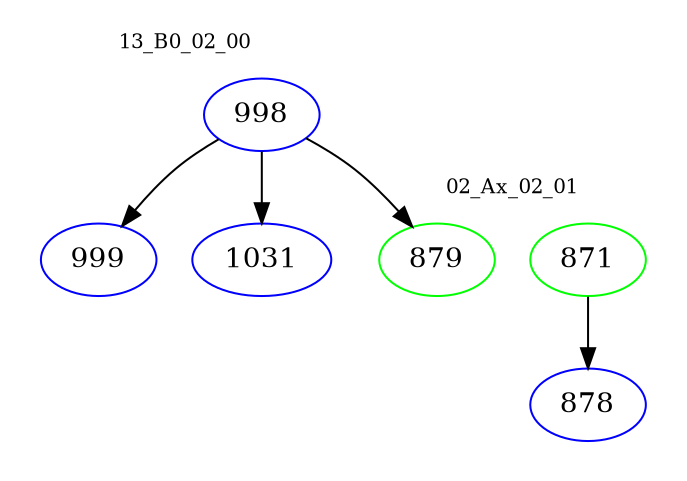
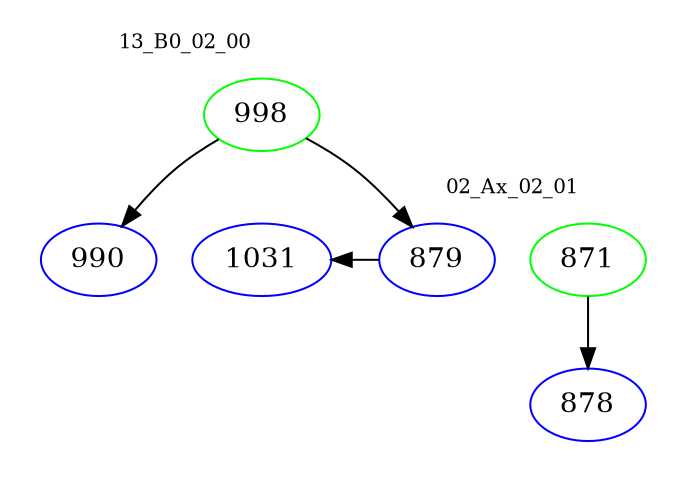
node "998": color blue -> green
edge "998" -> "1031": now "879" -> "1031"
node "999": label "999" -> "990"
node "879": color green -> blue
